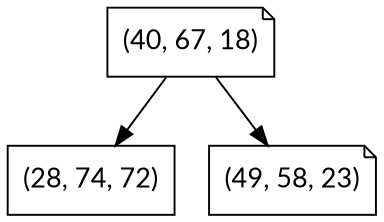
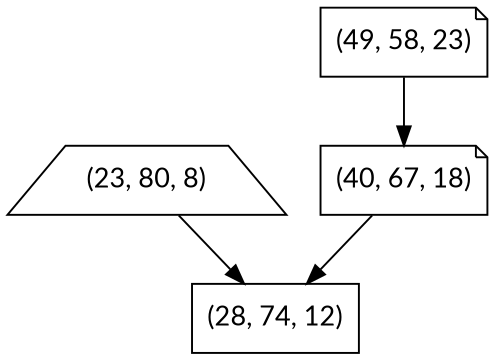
edge "(40, 67, 18)" -> "(49, 58, 23)": reversed
node "(28, 74, 72)": label "(28, 74, 72)" -> "(28, 74, 12)"
node "(23, 80, 8)": added
